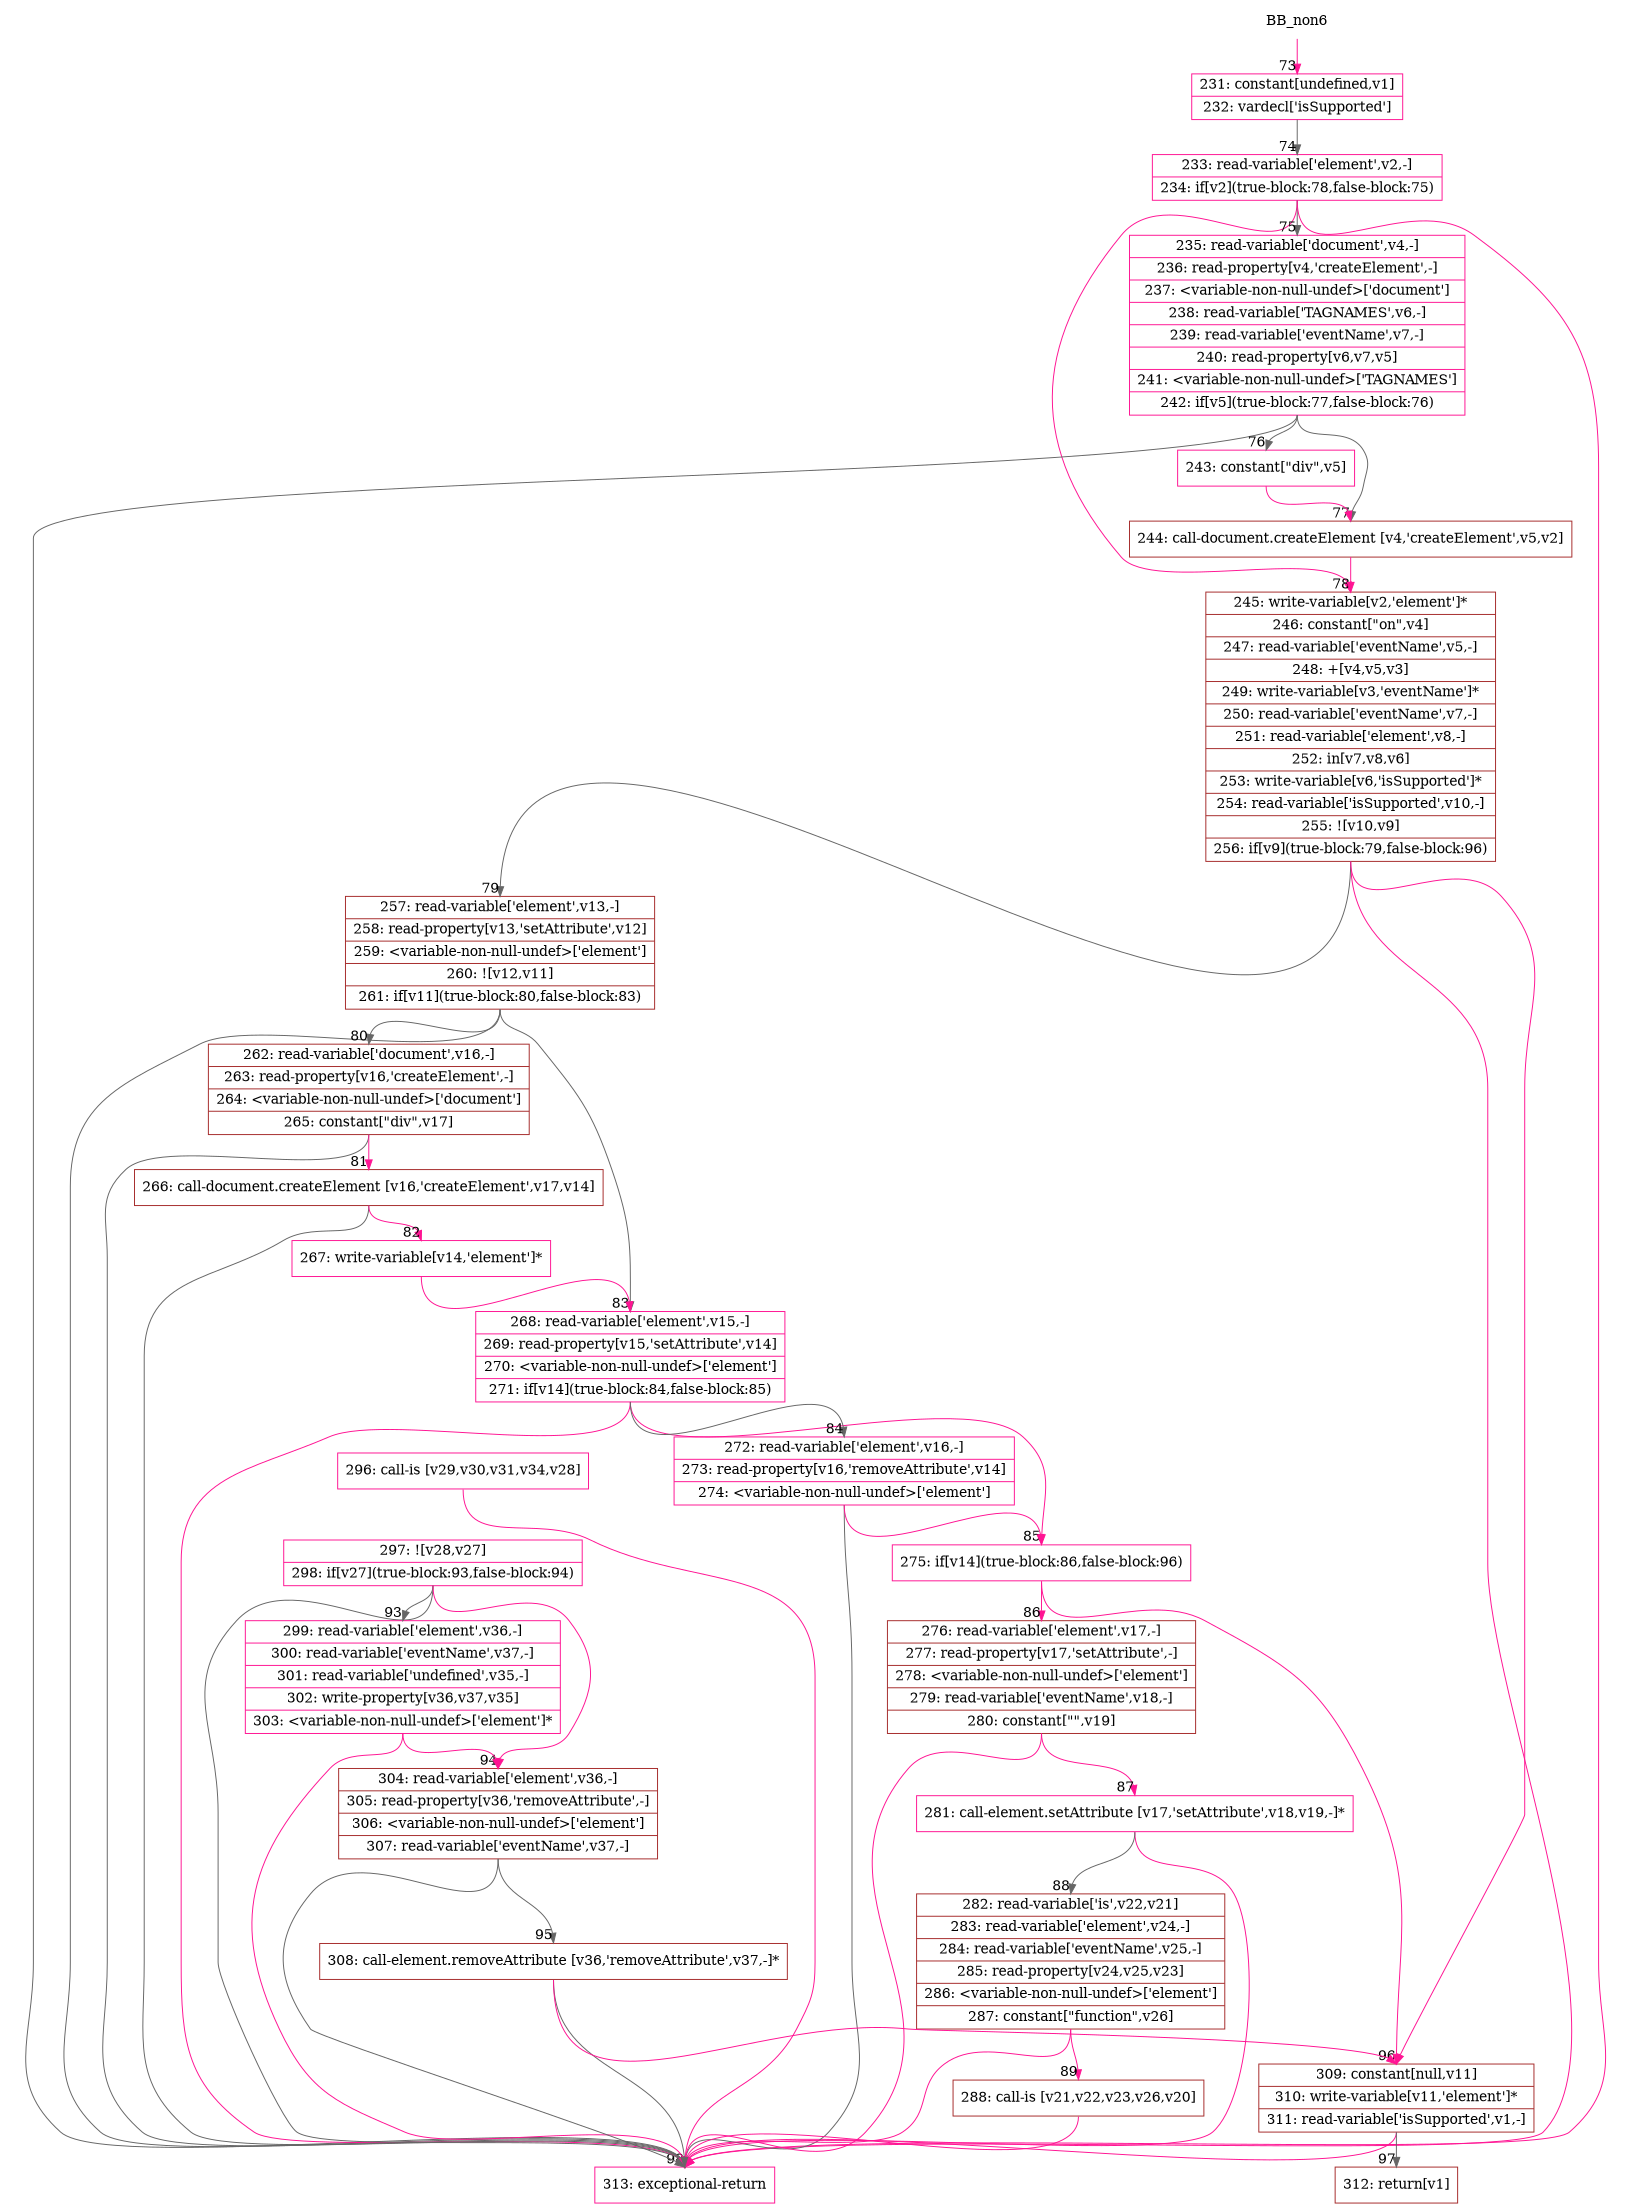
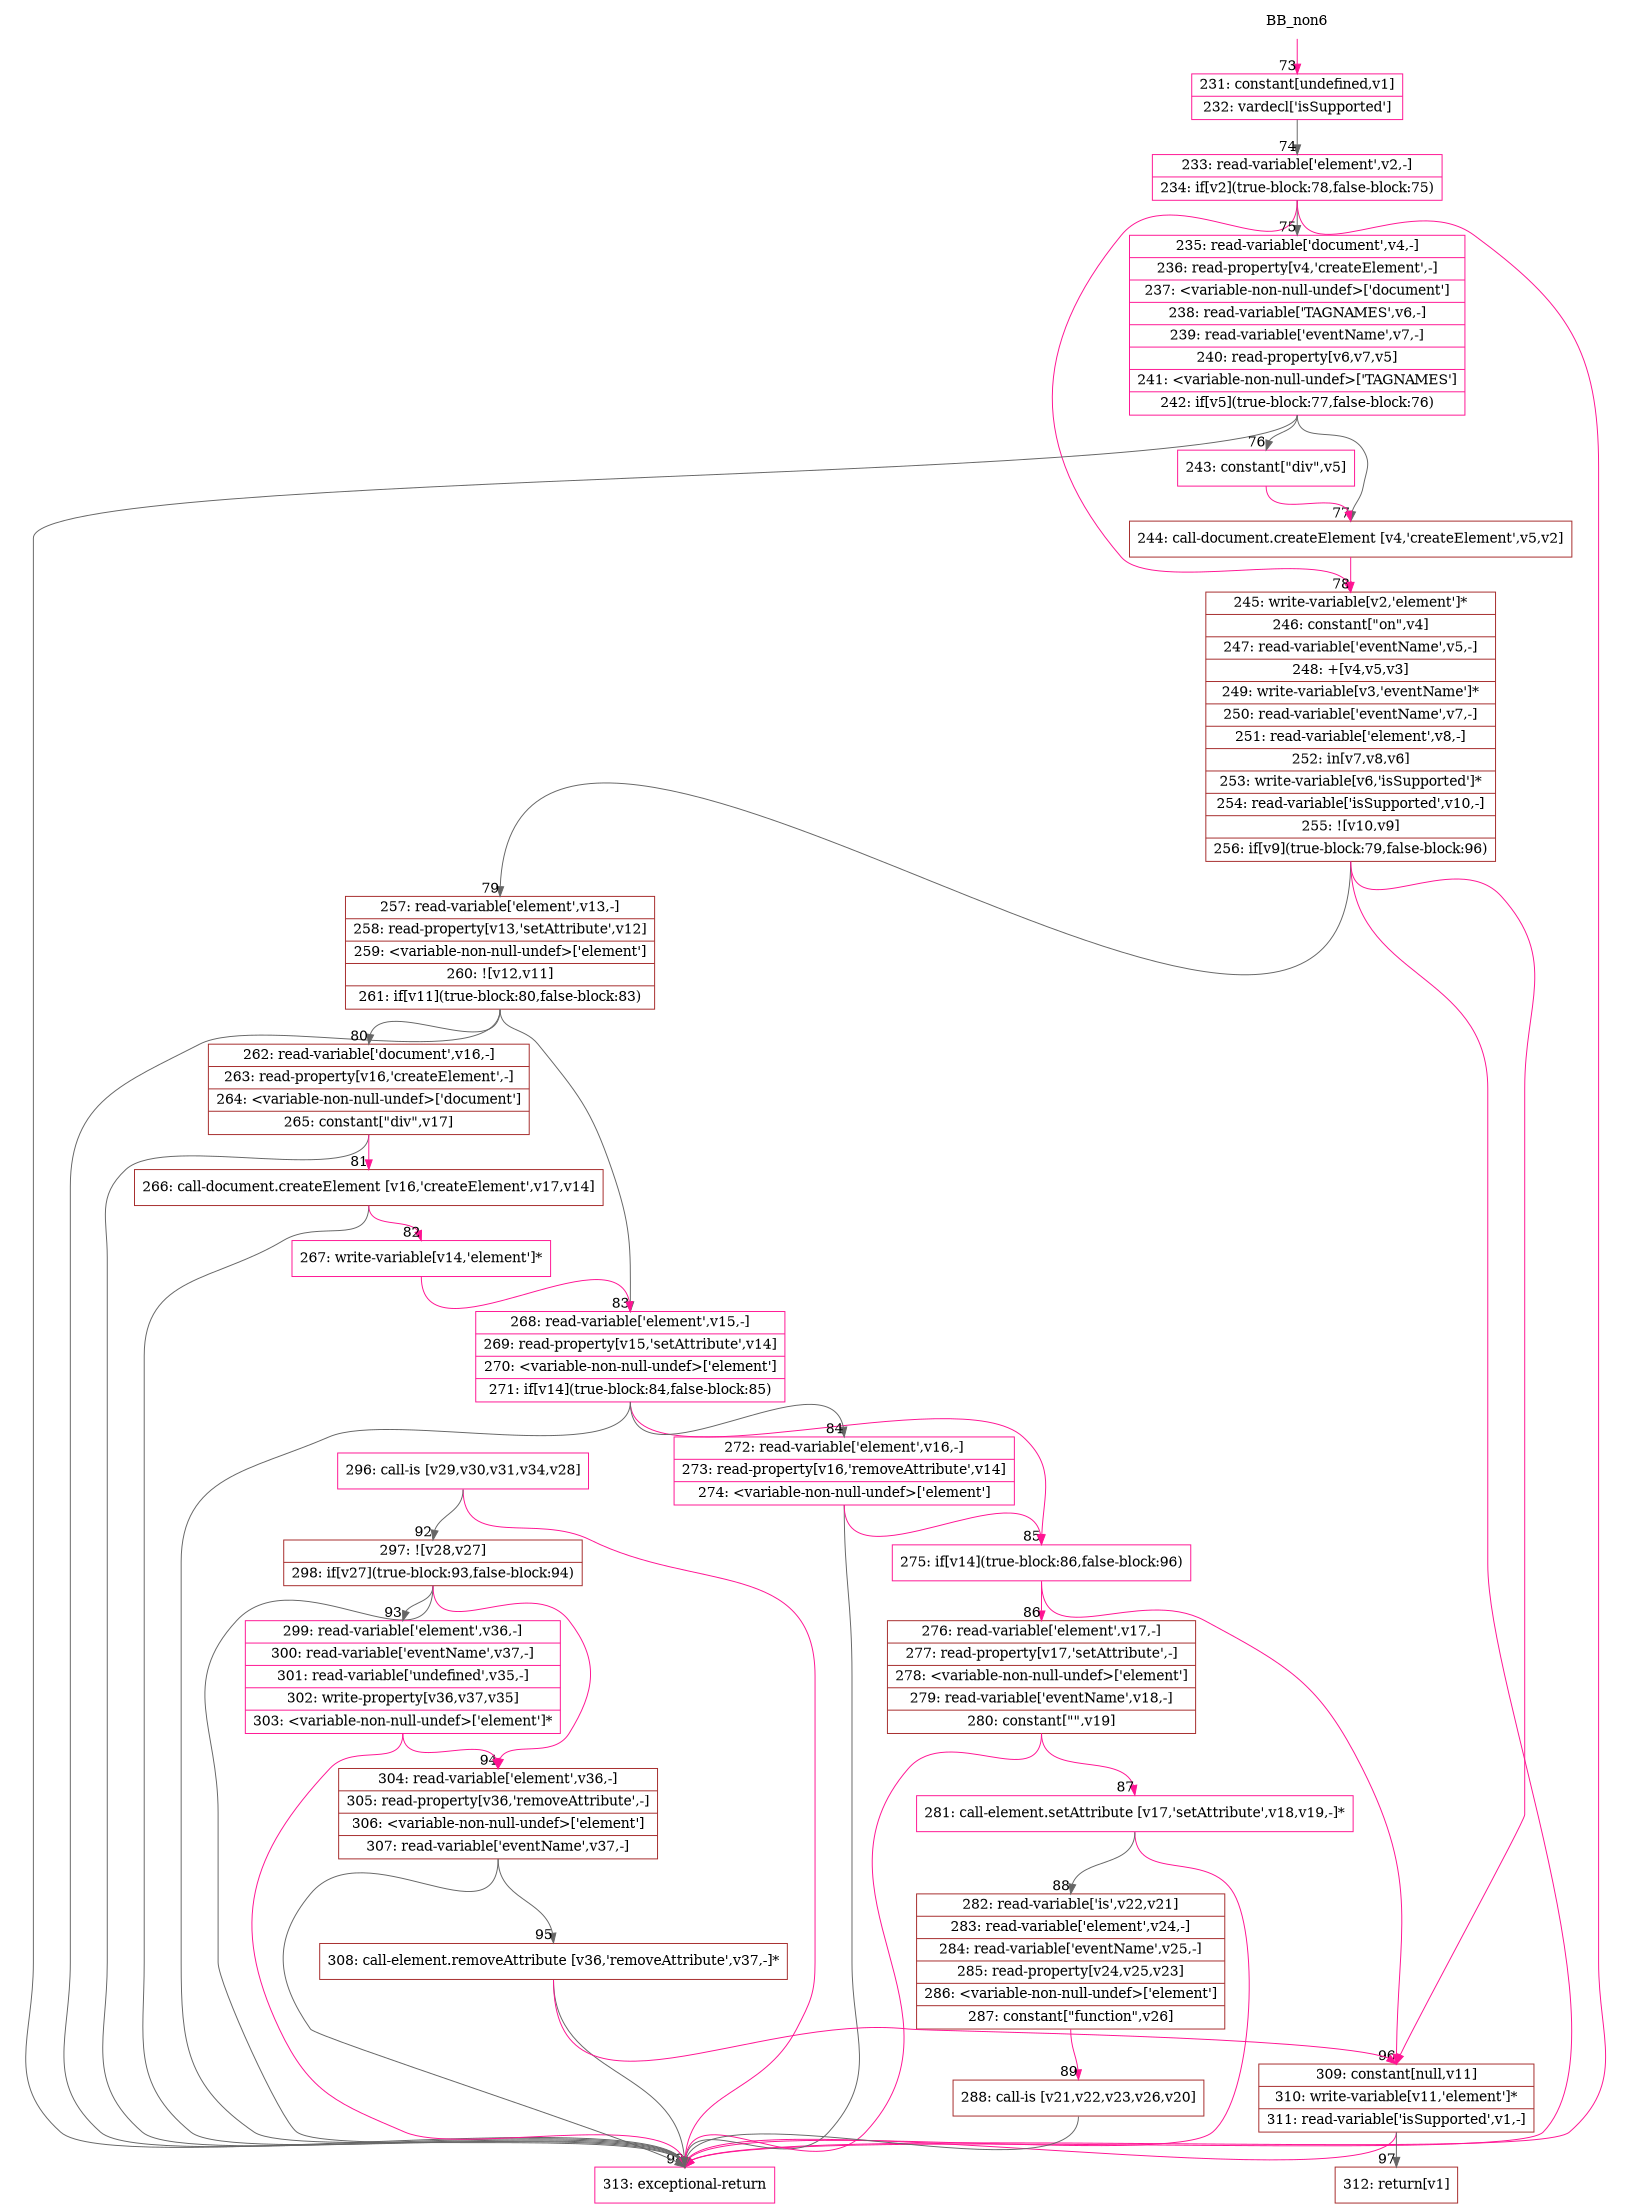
edge "296: call-is [v29,v30,v31,v34,v28]" -> "297: ![v28,v27]": added
node "297: ![v28,v27]": color deeppink -> brown
edge "268: read-variable['element',v15,-]" -> "313: exceptional-return": color deeppink -> gray40
edge "282: read-variable['is',v22,v21]" -> "313: exceptional-return": removed
edge "288: call-is [v21,v22,v23,v26,v20]" -> "313: exceptional-return": color deeppink -> gray40
